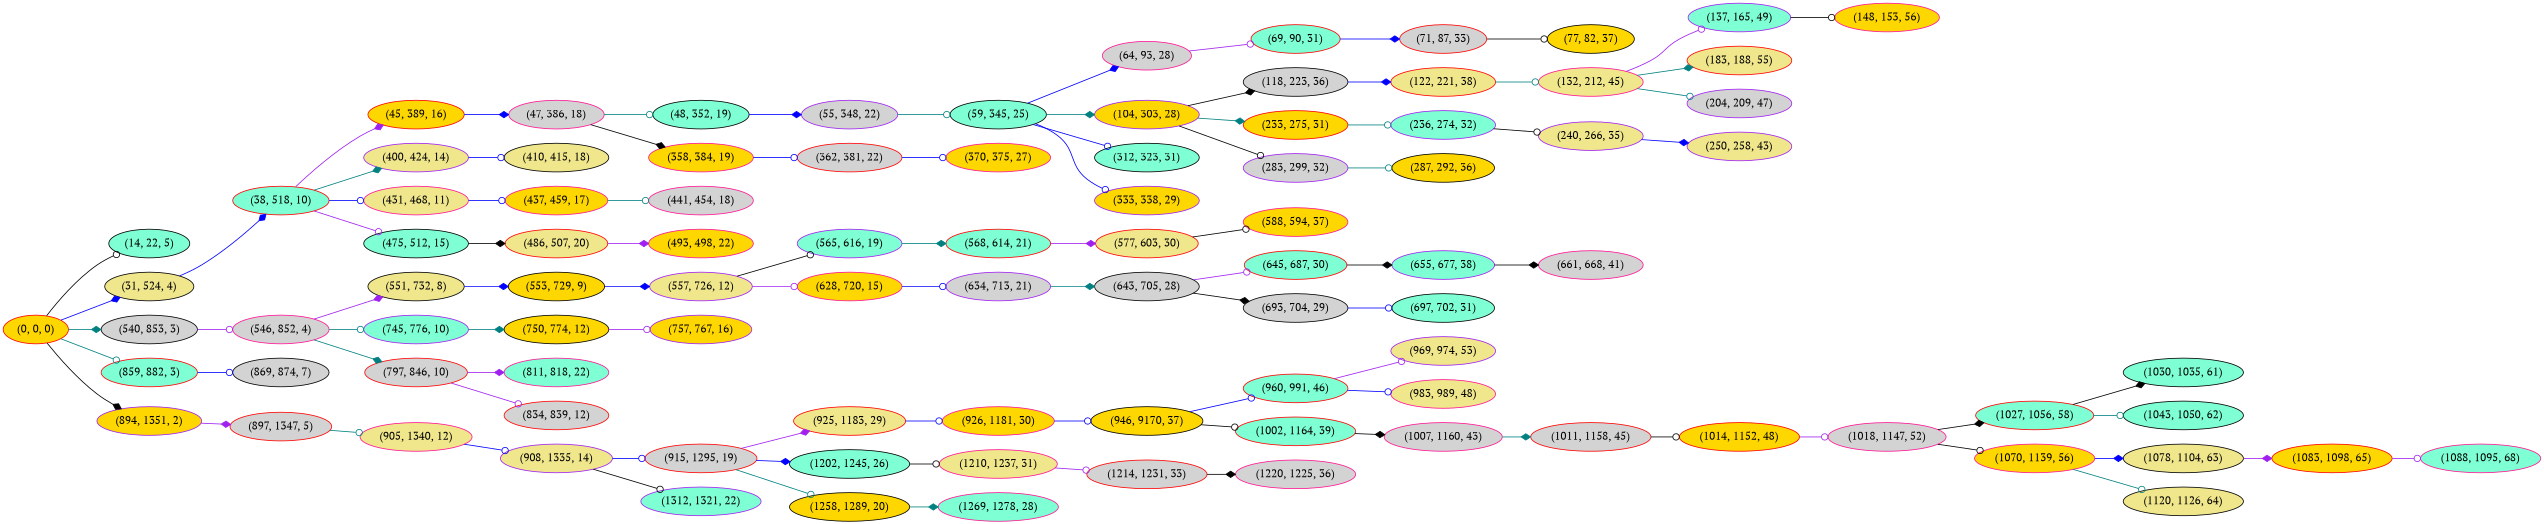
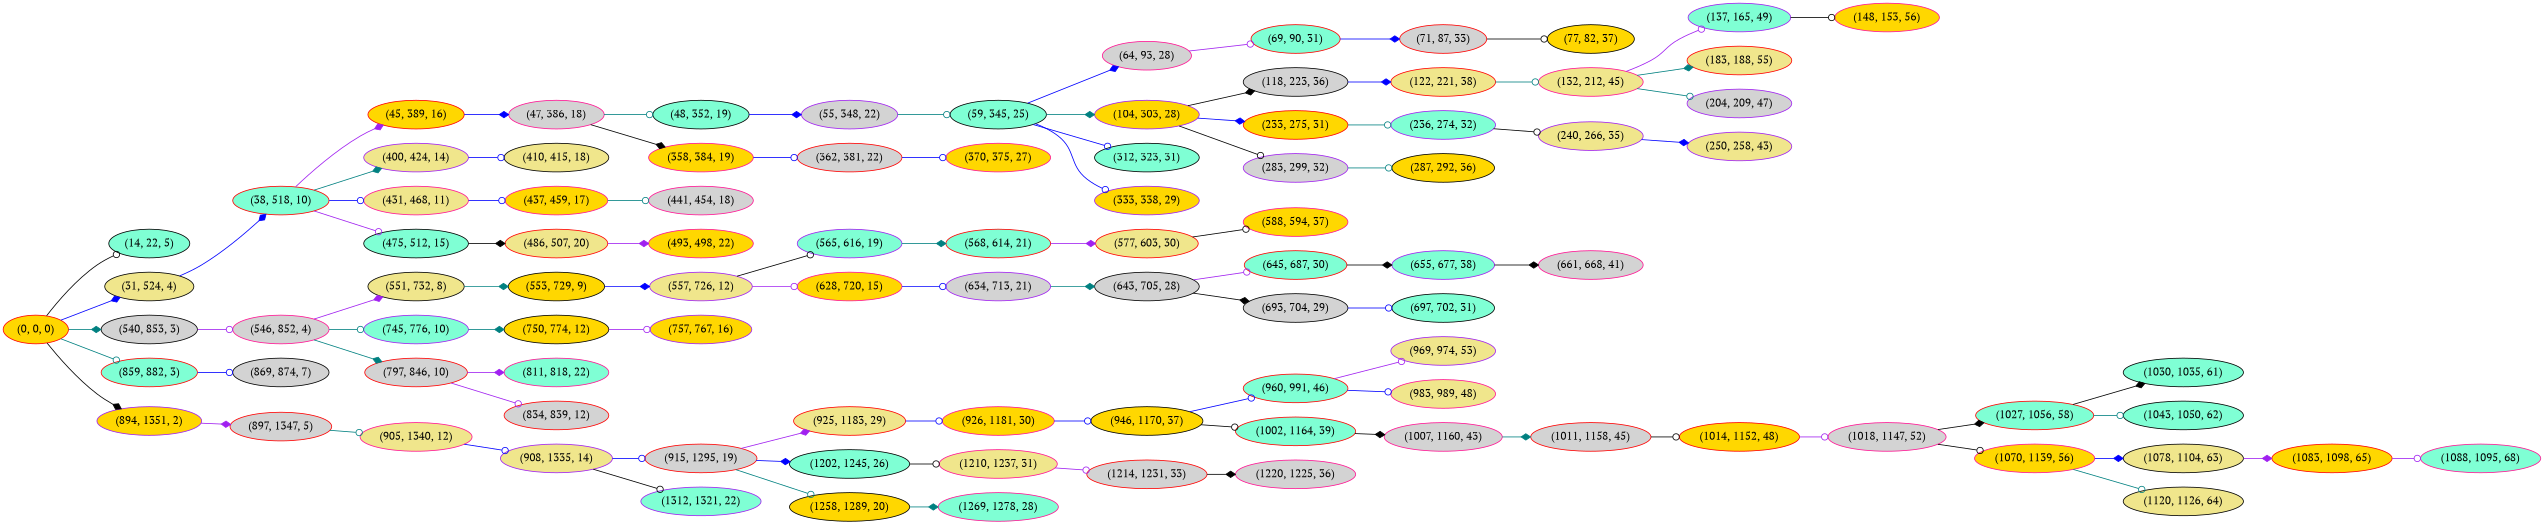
edge "(104, 303, 28)" -> "(233, 275, 31)": color teal -> blue
edge "(551, 732, 8)" -> "(553, 729, 9)": color blue -> teal
node "(946, 9170, 37)": label "(946, 9170, 37)" -> "(946, 1170, 37)"
